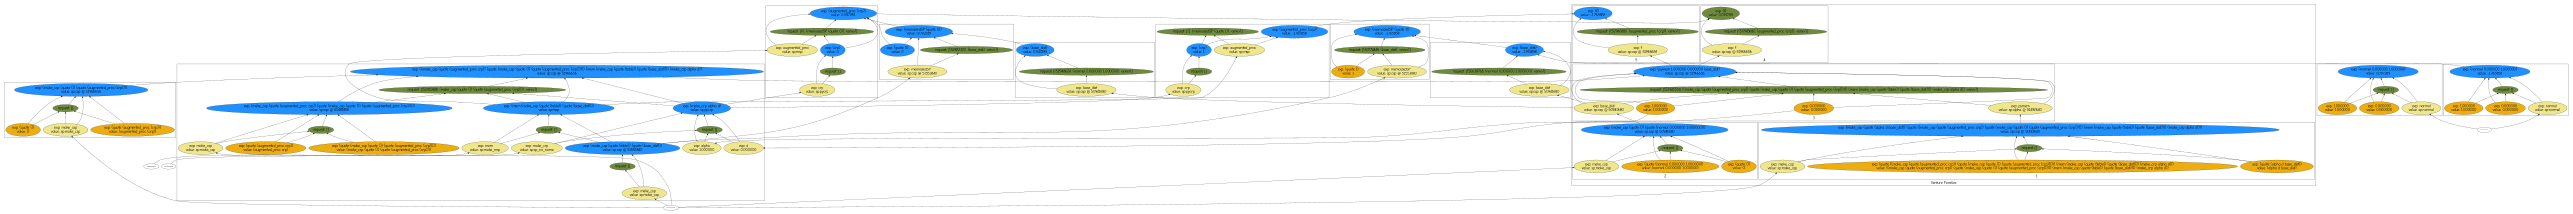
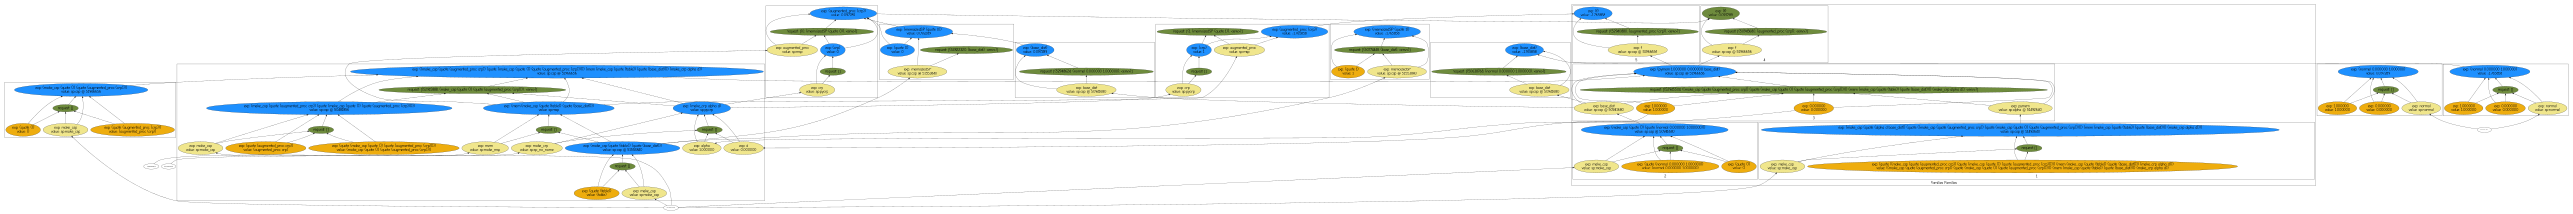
edge "exp: (base_dist) value: -1.765858" -> "exp: (memoizedSP (quote 1)) value: -1.765858": removed
edge "request: [(52822320, (base_dist), <env>)]" -> "exp: (memoizedSP (quote 0)) value: 0.092289": removed
node "exp: (base_dist) value: 0.047289": label "exp: (base_dist) value: 0.047289" -> "exp: (base_dist) value: 0.097289"
node "exp: (quote (alpha d base_dist)) value: (alpha d base_dist)": removed
cluster "Venture Families": label "Venture Families" -> "Families Families"
node "exp: (quote (table)) value: (table)": added
